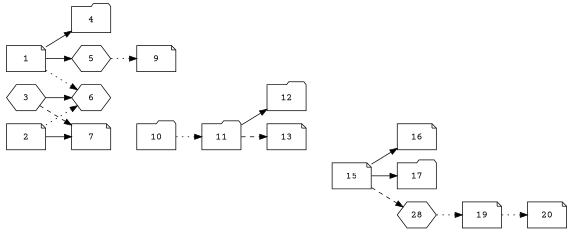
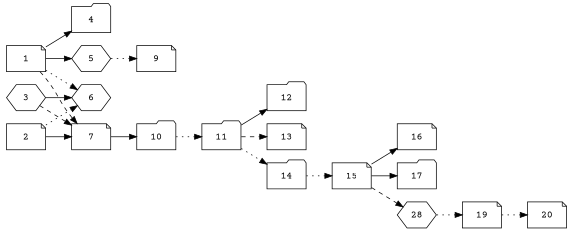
edge "1" -> "7": added
edge "7" -> "10": added
node "14": added
